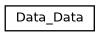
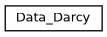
node "Data_Data": label "Data_Data" -> "Data_Darcy"
